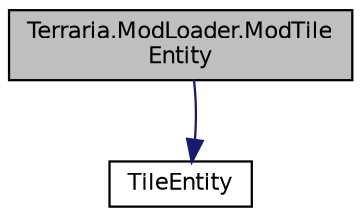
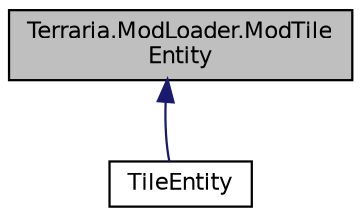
edge "Terraria.ModLoader.ModTile Entity" -> "TileEntity": reversed
